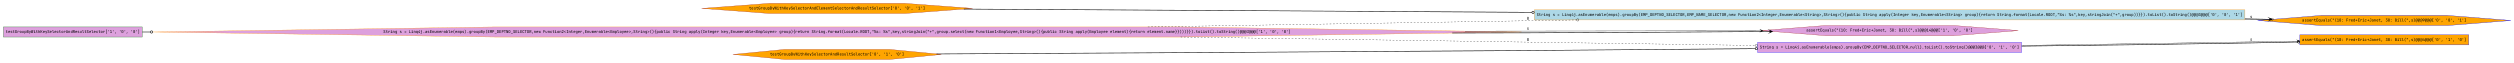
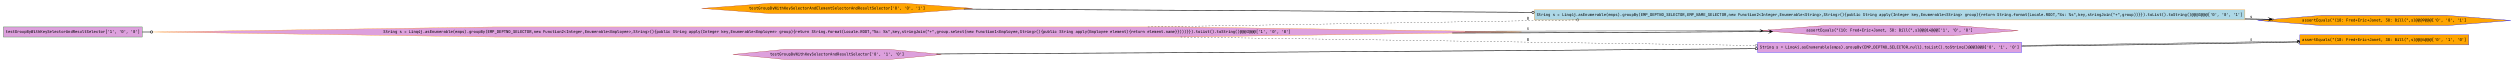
node "testGroupByWithKeySelectorAndResultSelector['0', '1', '0']": fillcolor orange -> plum
